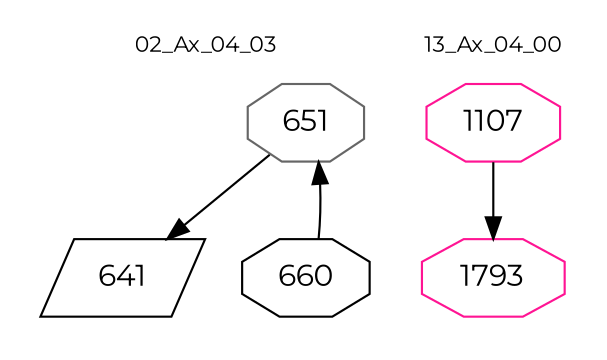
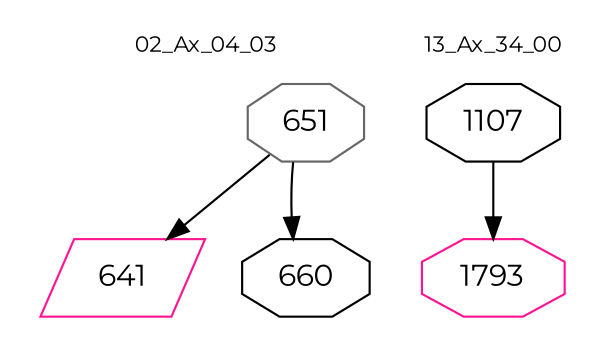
cluster "13_Ax_04_00": label "13_Ax_04_00" -> "13_Ax_34_00"
node "1107": color deeppink -> black
edge "660" -> "651": reversed
node "641": color black -> deeppink
